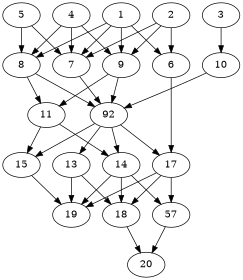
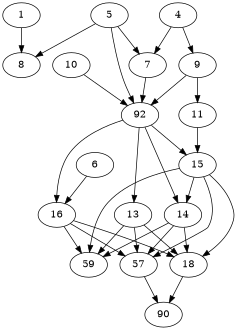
node "2": removed
node "3": removed
edge "1" -> "9": removed
edge "4" -> "8": removed
edge "1" -> "7": removed
edge "1" -> "6": removed
edge "8" -> "11": removed
edge "8" -> "92": now "5" -> "92"
edge "11" -> "14": now "15" -> "14"
node "17": label "17" -> "16"
edge "15" -> "18": added
node "19": label "19" -> "59"
edge "15" -> "57": added
edge "13" -> "57": added
node "20": label "20" -> "90"
